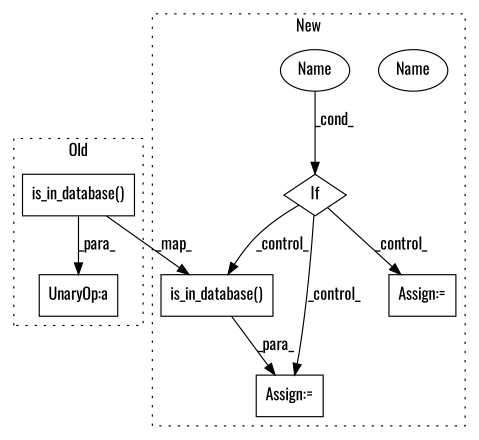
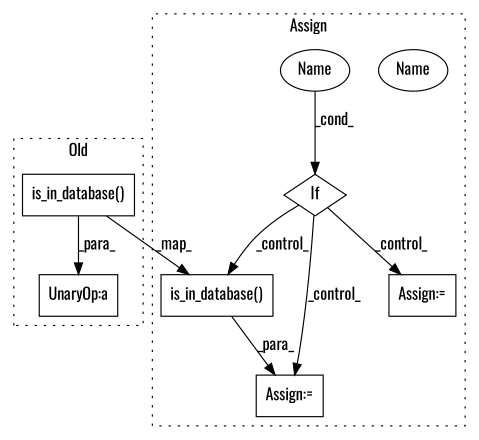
cluster "New": label "New" -> "Assign"
